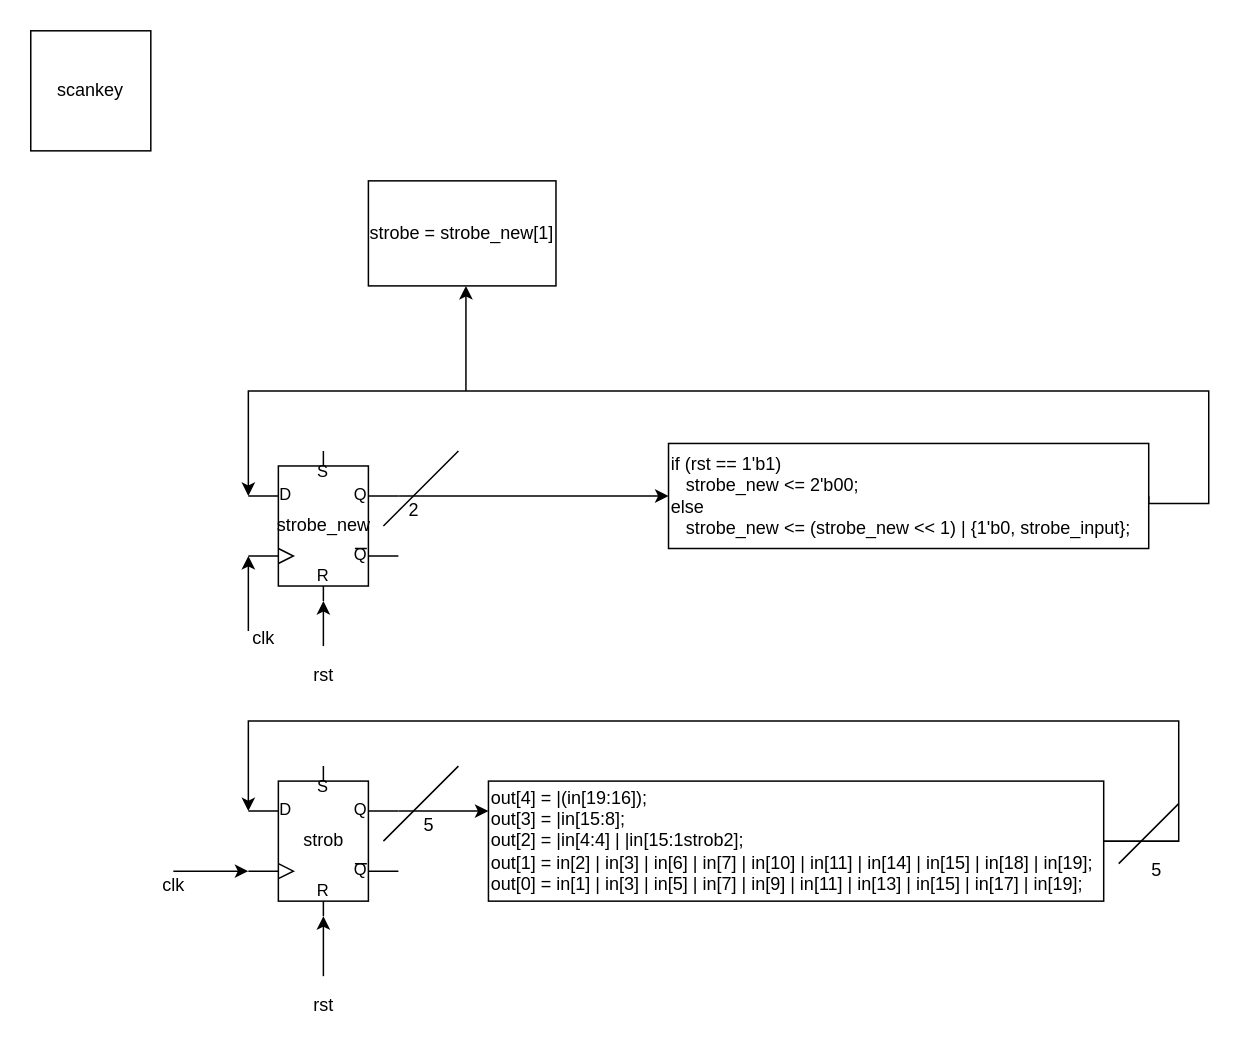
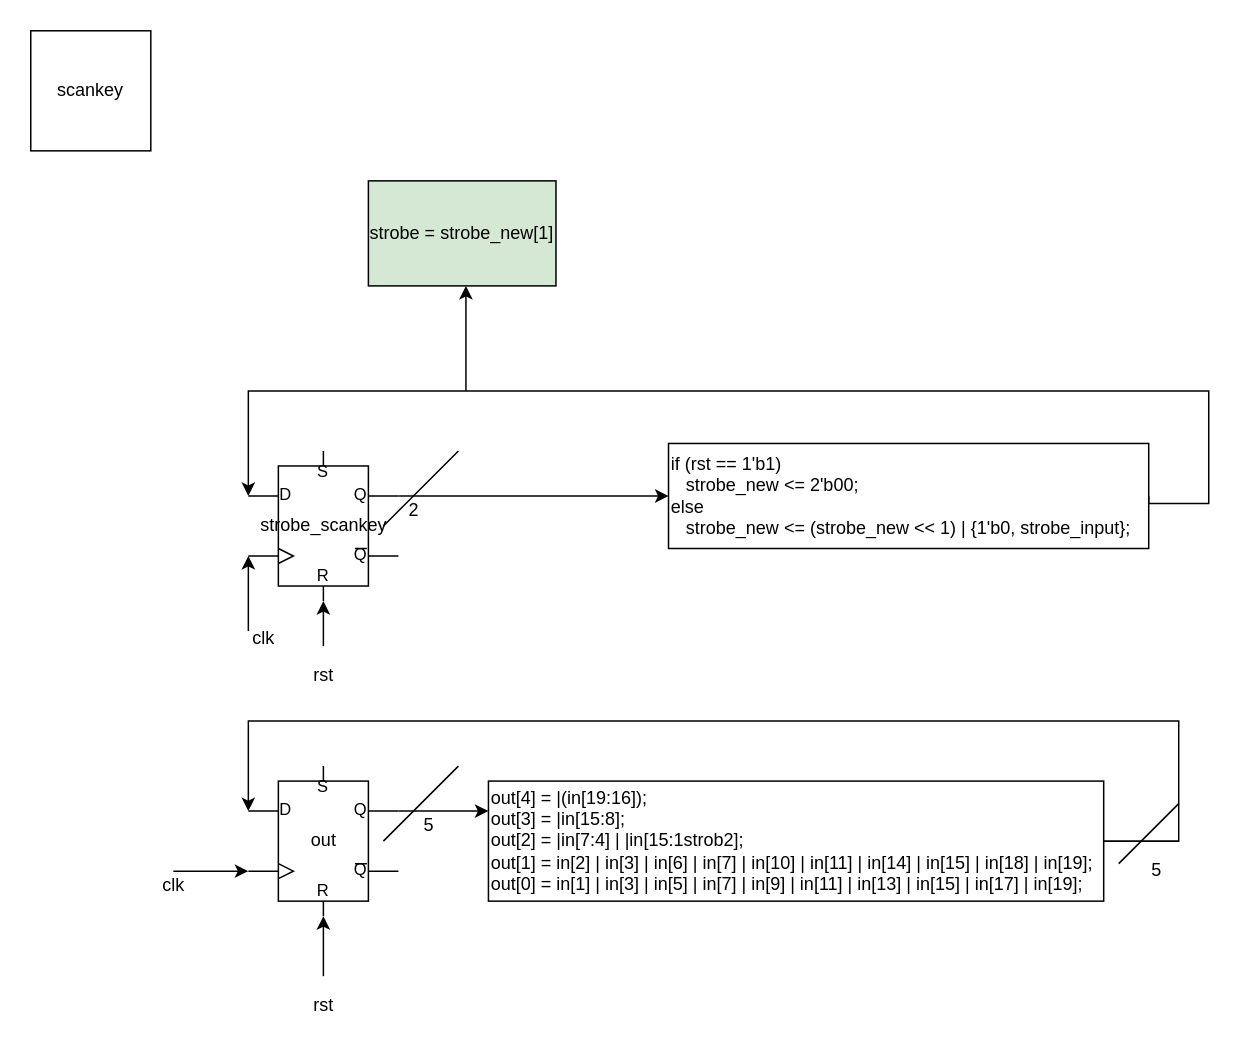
node "strobe = strobe_new[1]": fillcolor #ffffff -> #d5e8d4
node "strobe_new": label "strobe_new" -> "strobe_scankey"
node "strob": label "strob" -> "out"
node "out[4] = |(in[19:16]); out[3] = |in[15:8]; out[2] = |in[4:4] | |in[15:1strob2]; out[1] = in[2] | in[3] | in[6] | in[7] | in[10] | in[11] | in[14] | in[15] | in[18] | in[19]; out[0] = in[1] | in[3] | in[5] | in[7] | in[9] | in[11] | in[13] | in[15] | in[17] | in[19];": label "out[4] = |(in[19:16]); out[3] = |in[15:8]; out[2] = |in[4:4] | |in[15:1strob2]; out[1] = in[2] | in[3] | in[6] | in[7] | in[10] | in[11] | in[14] | in[15] | in[18] | in[19]; out[0] = in[1] | in[3] | in[5] | in[7] | in[9] | in[11] | in[13] | in[15] | in[17] | in[19];" -> "out[4] = |(in[19:16]); out[3] = |in[15:8]; out[2] = |in[7:4] | |in[15:1strob2]; out[1] = in[2] | in[3] | in[6] | in[7] | in[10] | in[11] | in[14] | in[15] | in[18] | in[19]; out[0] = in[1] | in[3] | in[5] | in[7] | in[9] | in[11] | in[13] | in[15] | in[17] | in[19];"
